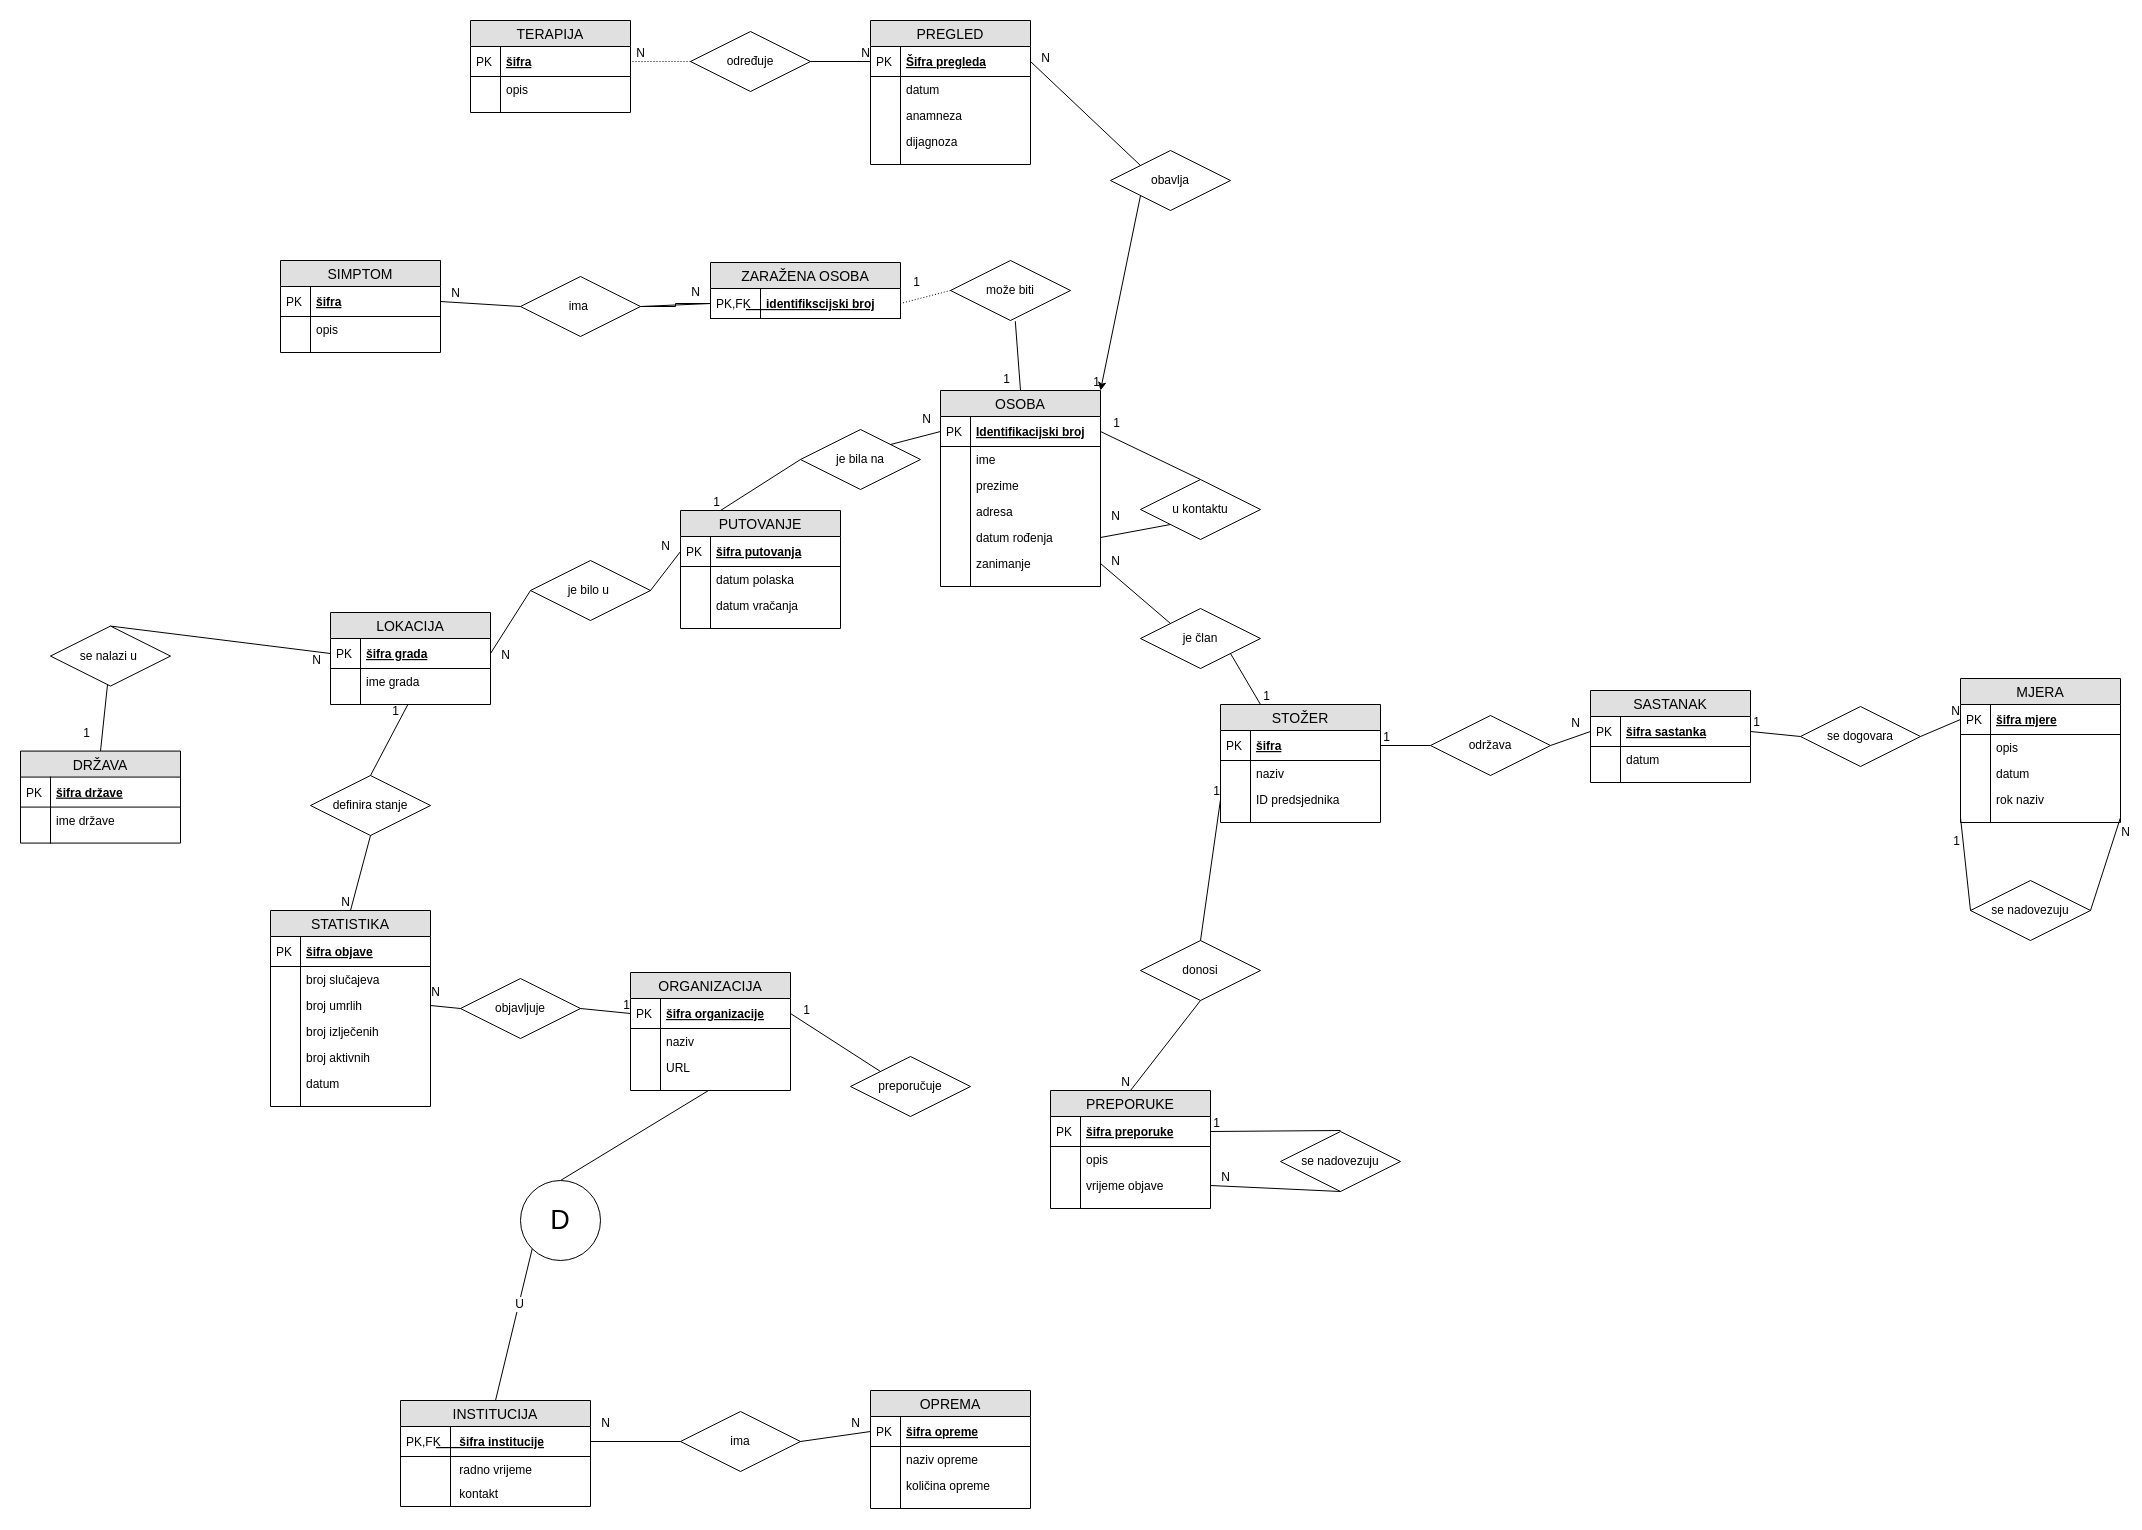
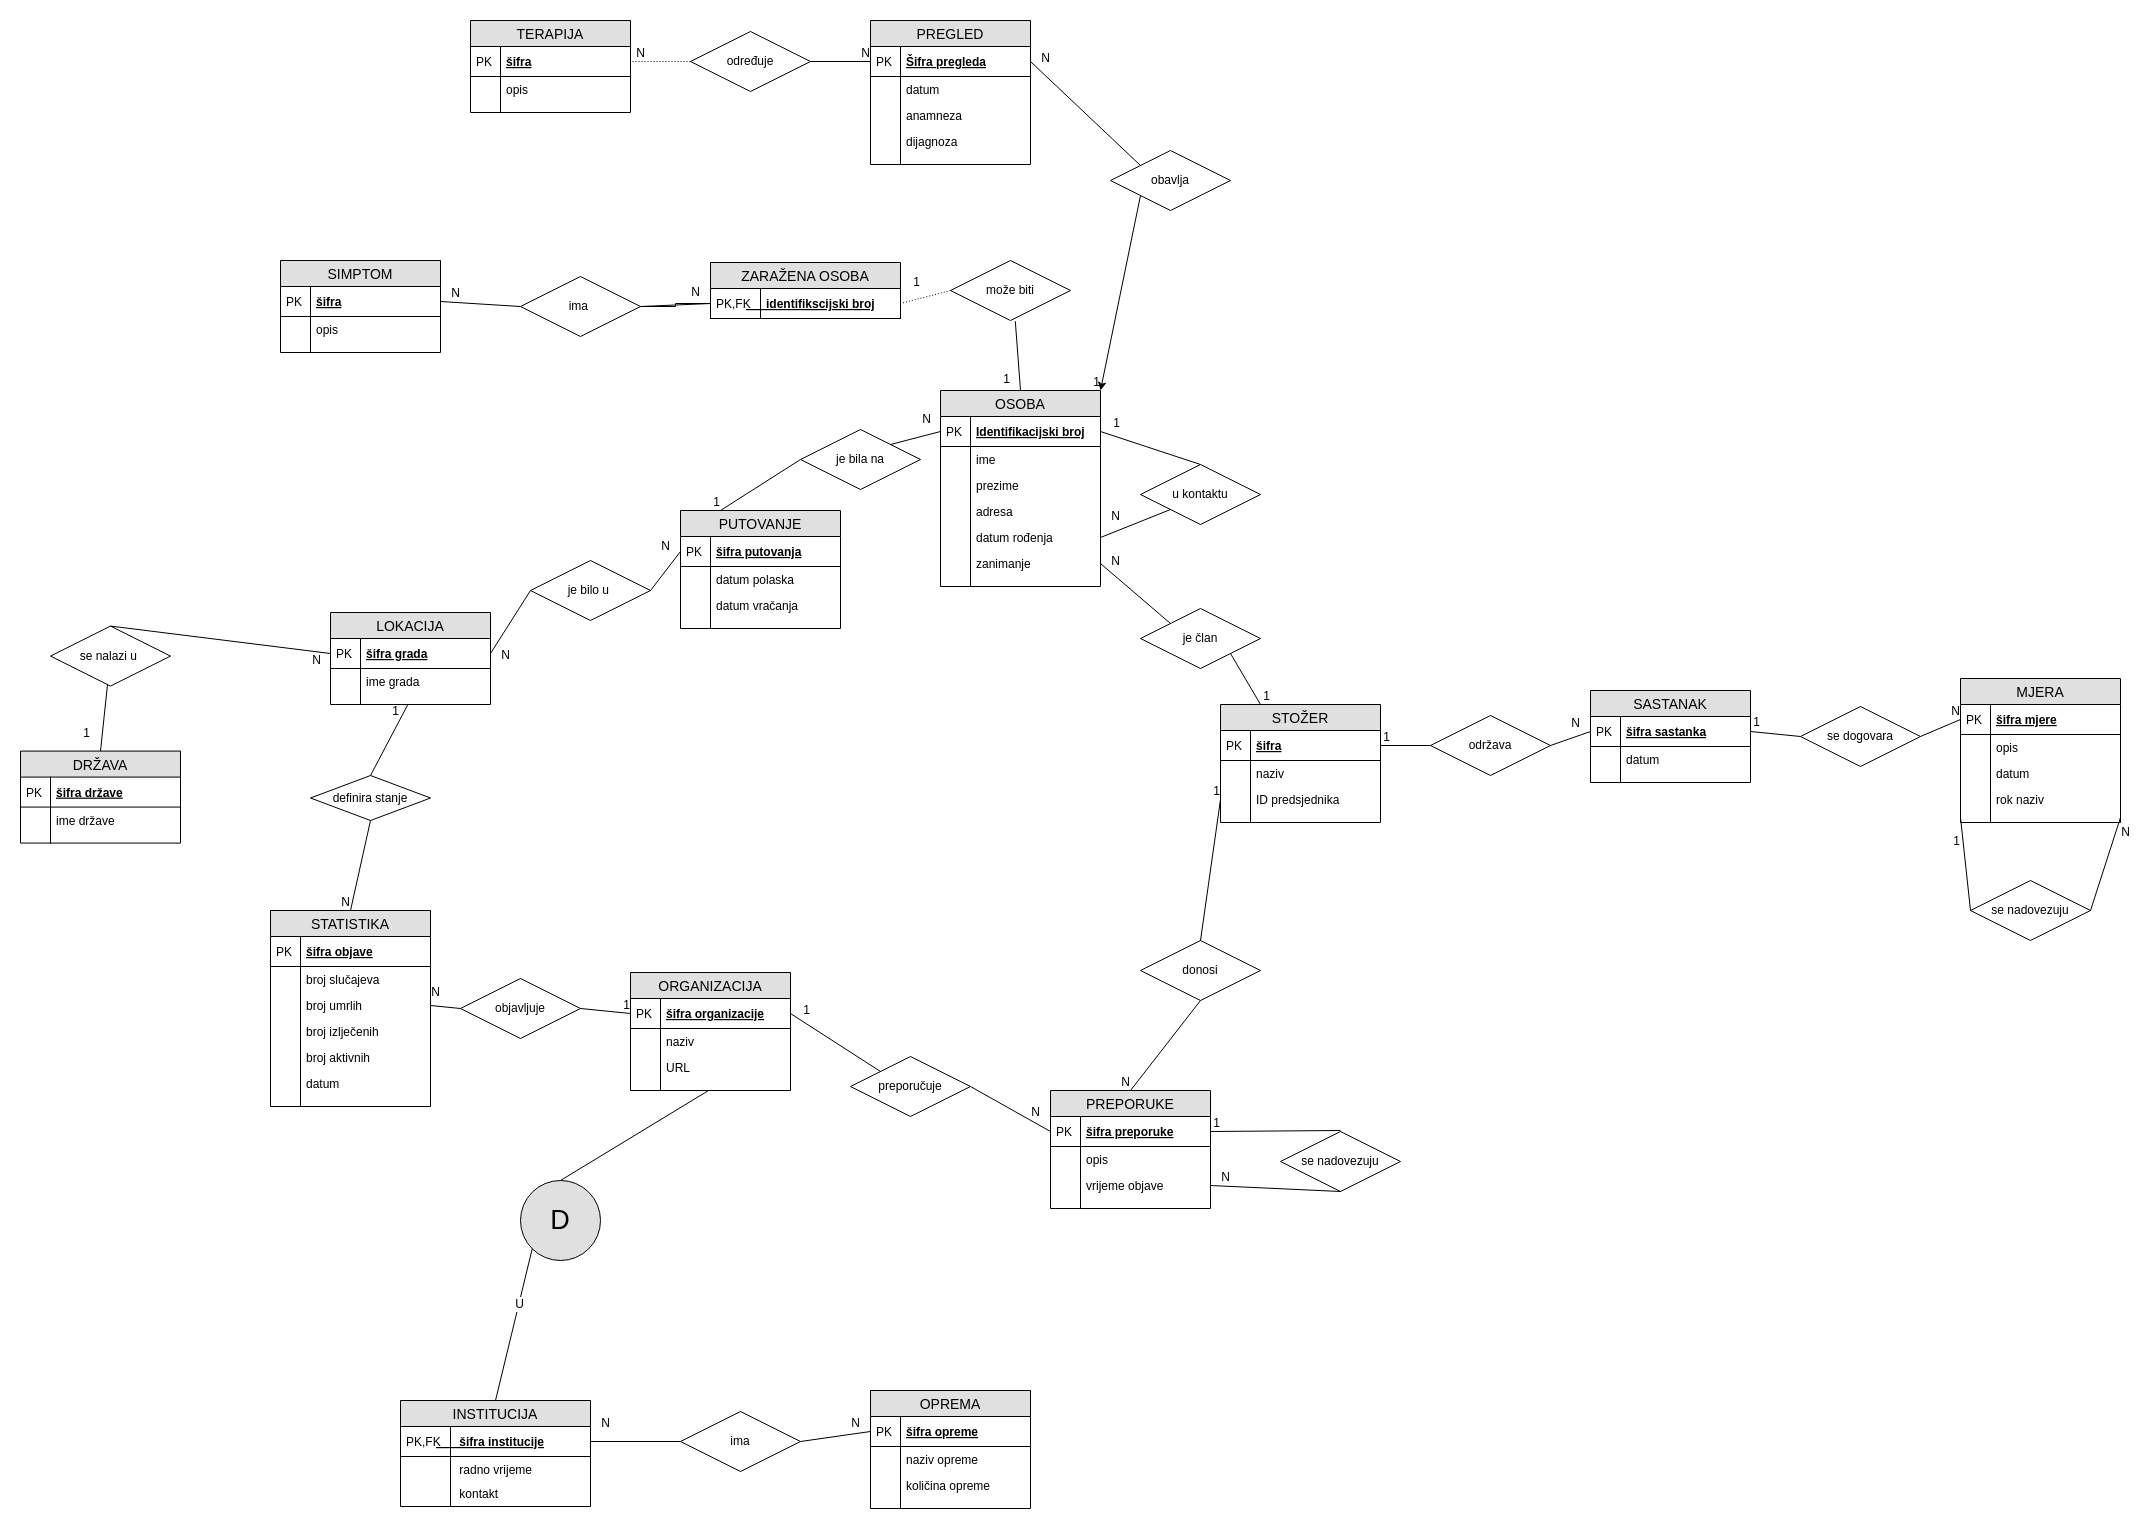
node "u kontaktu": moved (1201, 510) -> (1201, 495)
node "definira stanje": size 120x60 -> 120x45
edge "preporučuje" -- "šifra preporuke": added, label "N"
node "D": fillcolor #ffffff -> #e0e0e0
